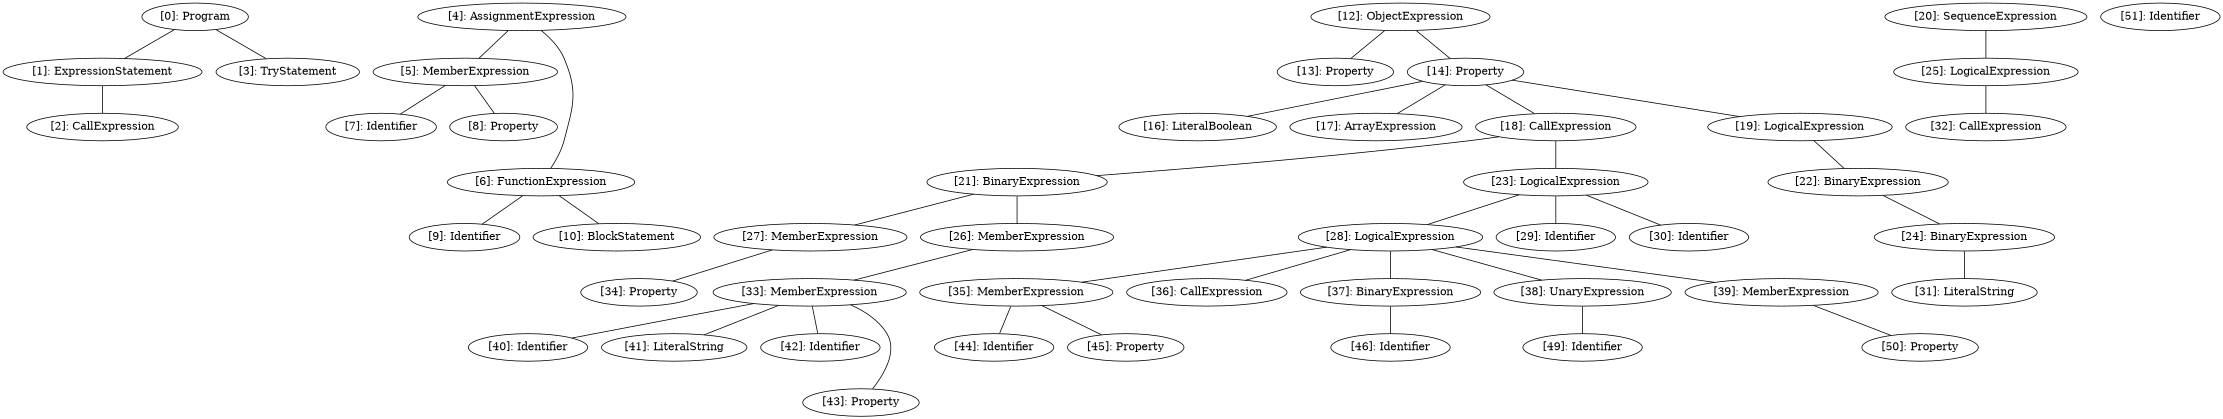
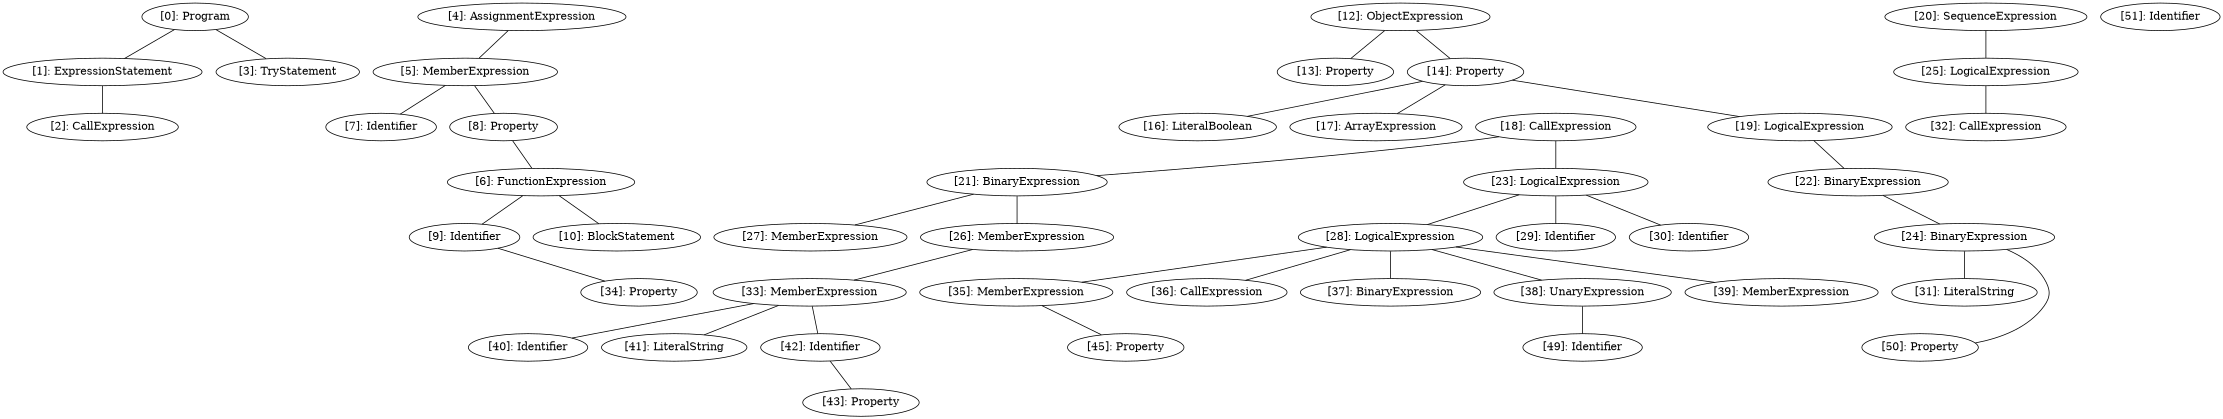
edge "[4]: AssignmentExpression" -- "[6]: FunctionExpression": now "[8]: Property" -- "[6]: FunctionExpression"
edge "[14]: Property" -- "[18]: CallExpression": removed
edge "[27]: MemberExpression" -- "[34]: Property": now "[9]: Identifier" -- "[34]: Property"
edge "[39]: MemberExpression" -- "[50]: Property": now "[24]: BinaryExpression" -- "[50]: Property"
edge "[33]: MemberExpression" -- "[43]: Property": now "[42]: Identifier" -- "[43]: Property"
node "[44]: Identifier": removed
node "[46]: Identifier": removed
